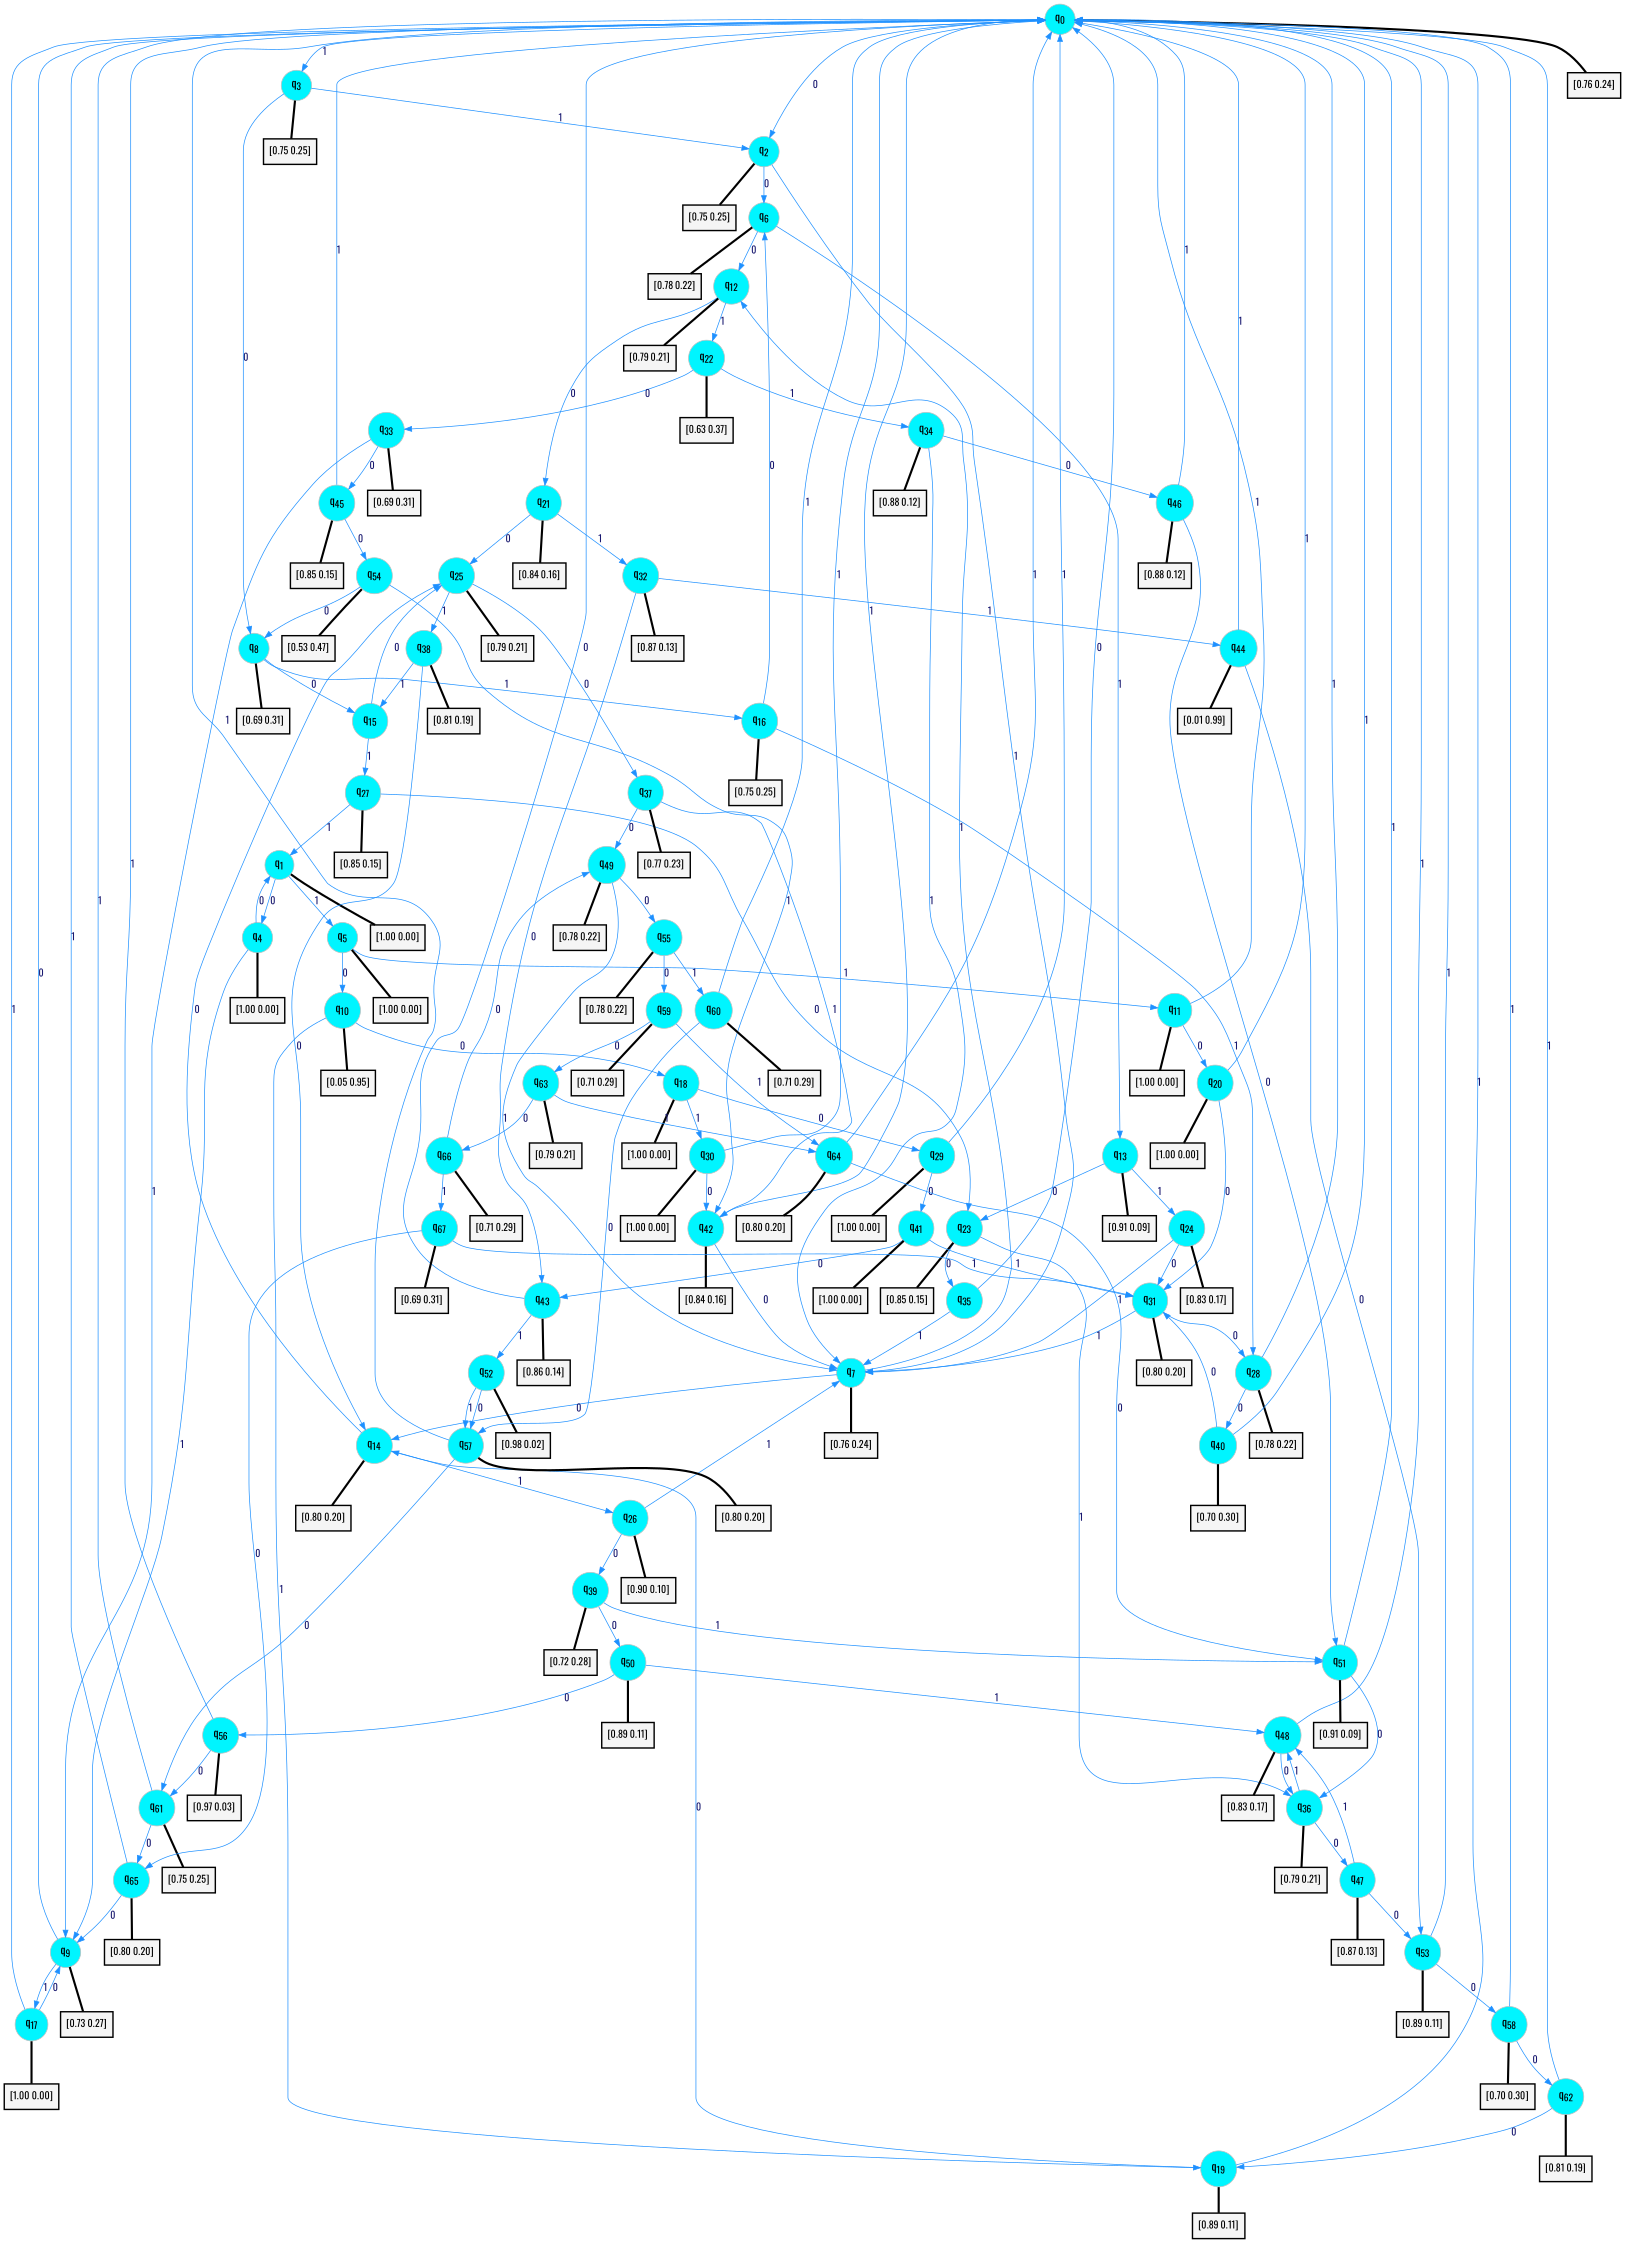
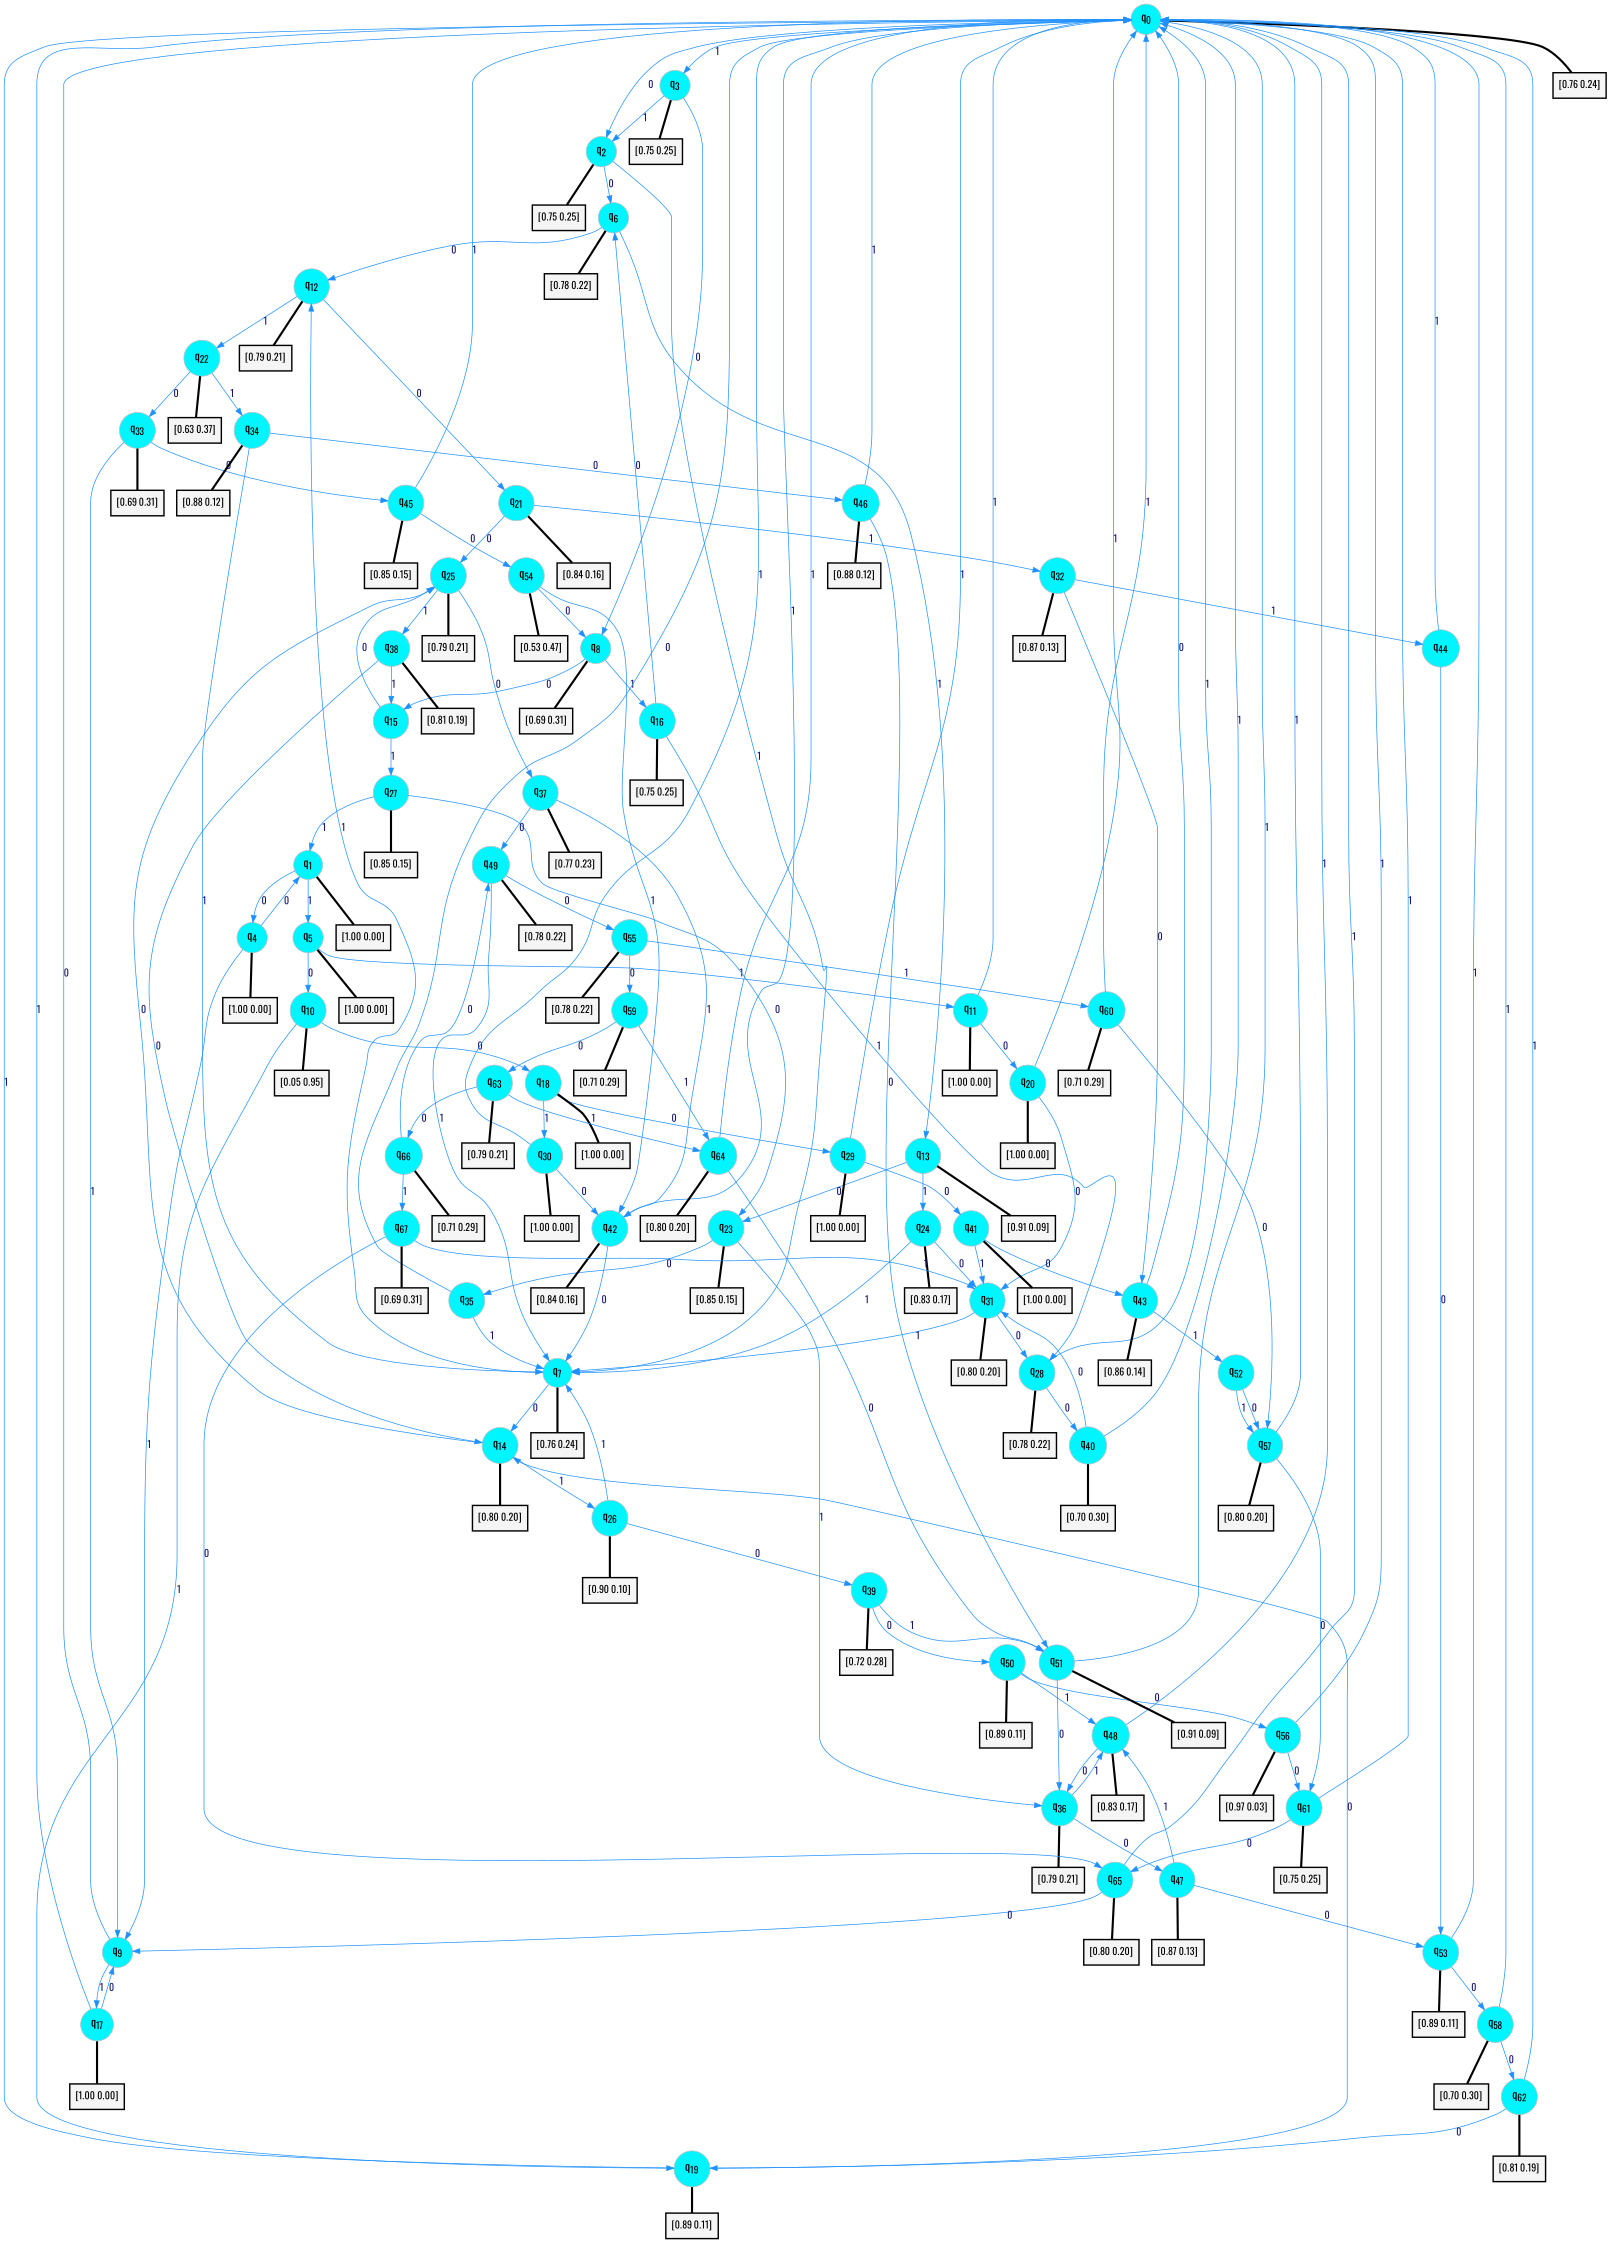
node "[0.01 0.99]": removed
node "[0.98 0.02]": removed
node "[0.73 0.27]": removed
